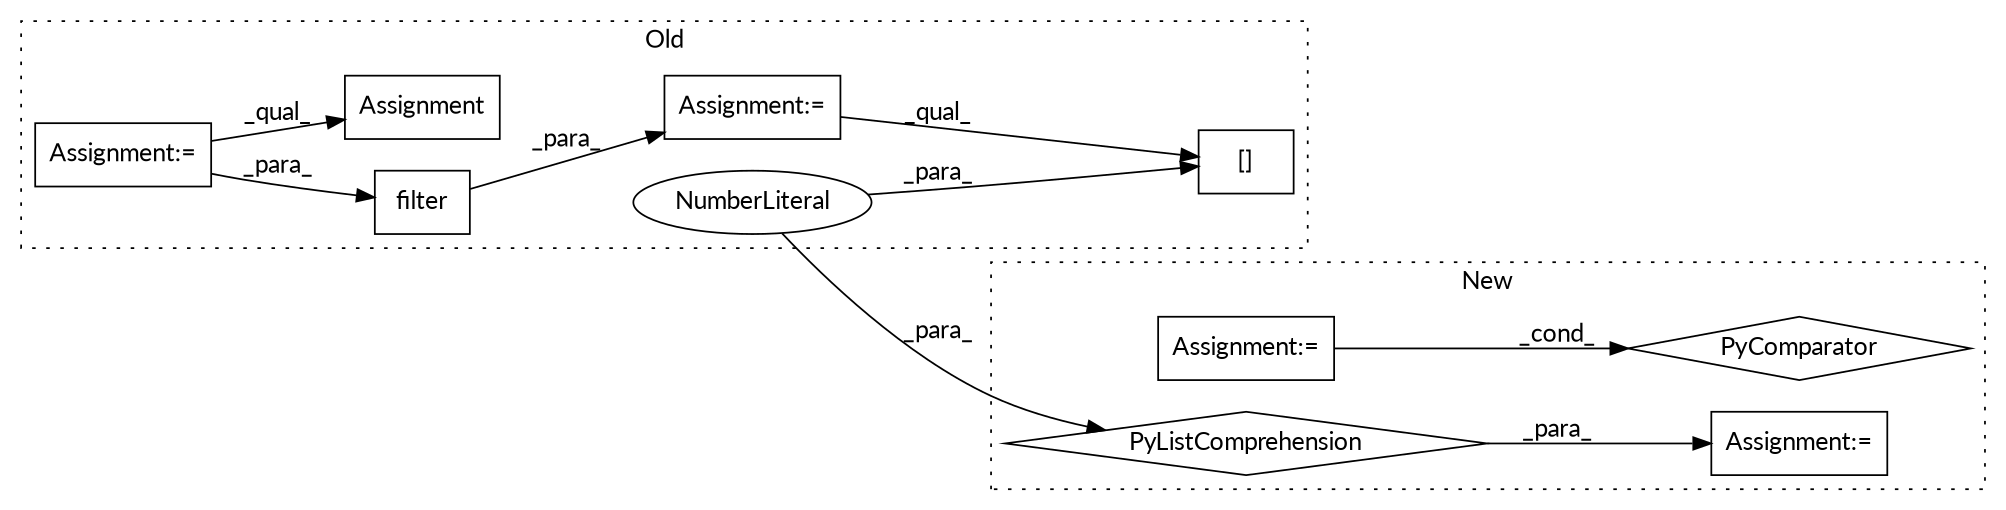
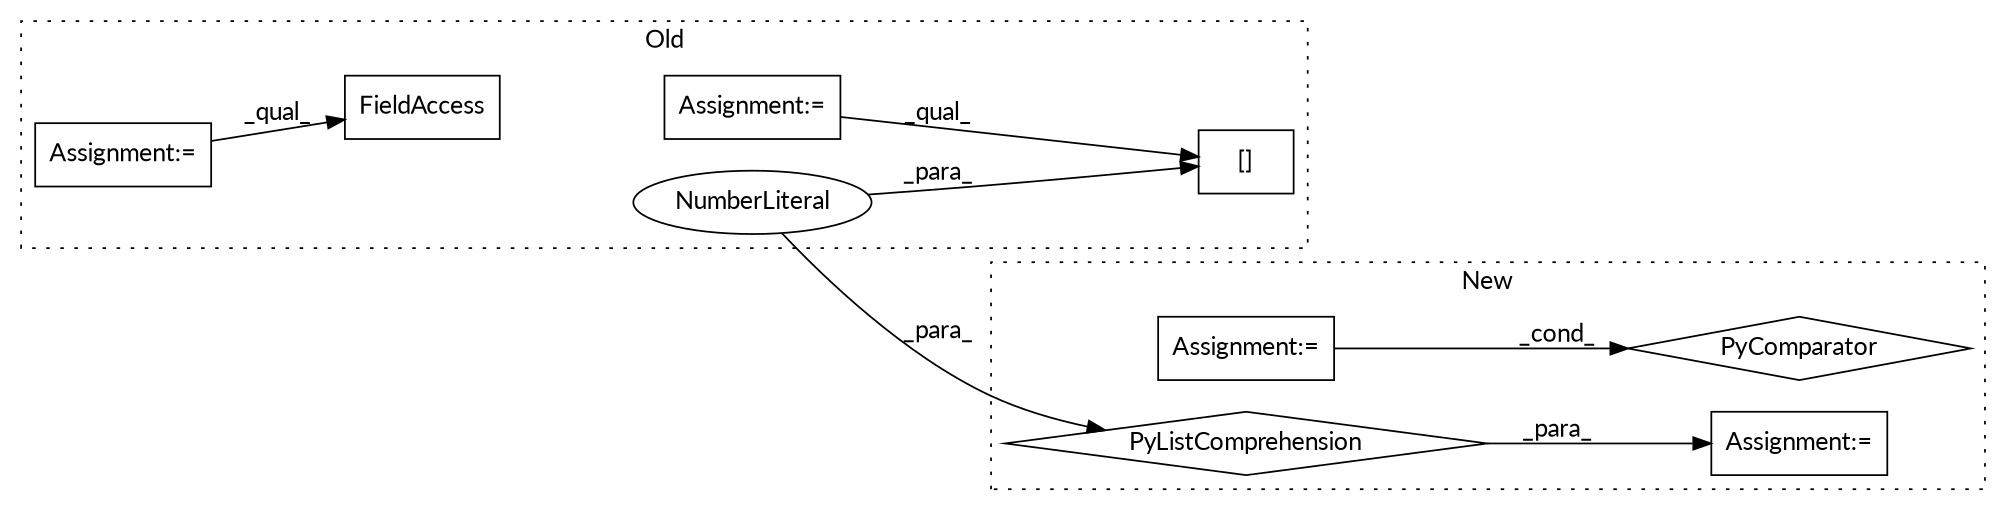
node "Assignment": label "Assignment" -> "FieldAccess"
node "filter": removed
